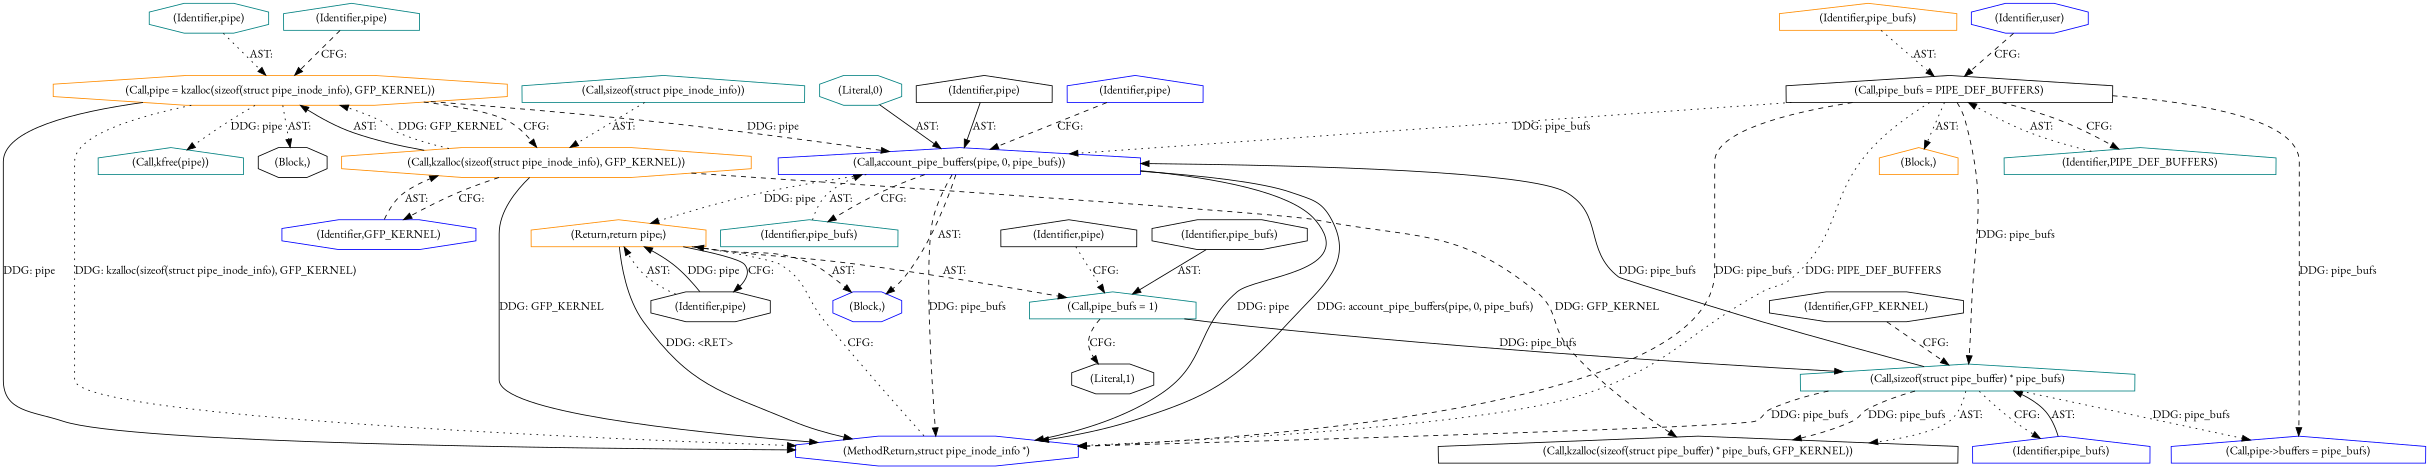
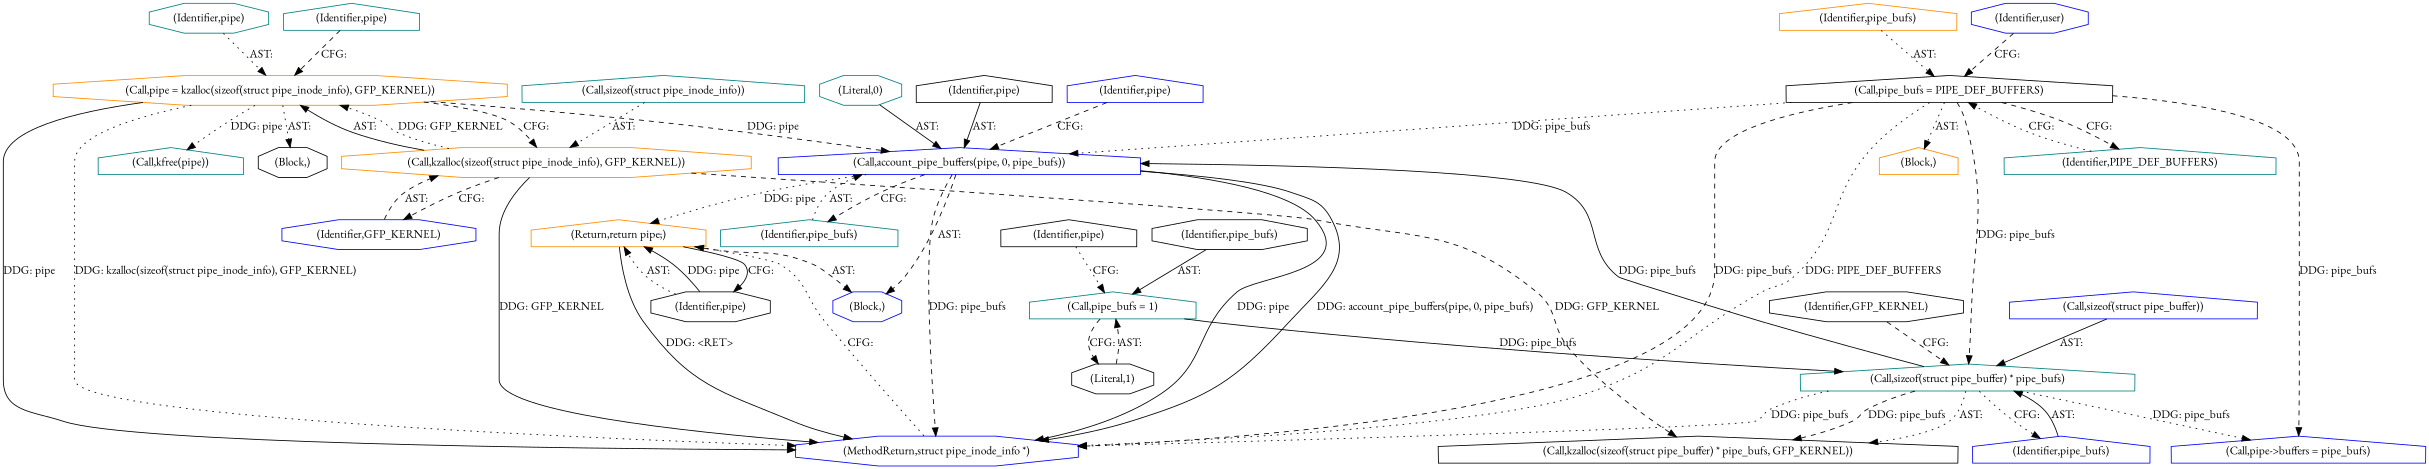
edge "(Identifier,PIPE_DEF_BUFFERS)" -> "(Call,pipe_bufs = PIPE_DEF_BUFFERS)": label "AST: " -> "CFG: "
edge "(Return,return pipe;)" -> "(Call,pipe_bufs = 1)": now "(Literal,1)" -> "(Call,pipe_bufs = 1)"
node "(Call,sizeof(struct pipe_buffer))": added
edge "(Call,sizeof(struct pipe_buffer) * pipe_bufs)" -> "(MethodReturn,struct pipe_inode_info *)": style dashed -> dotted
